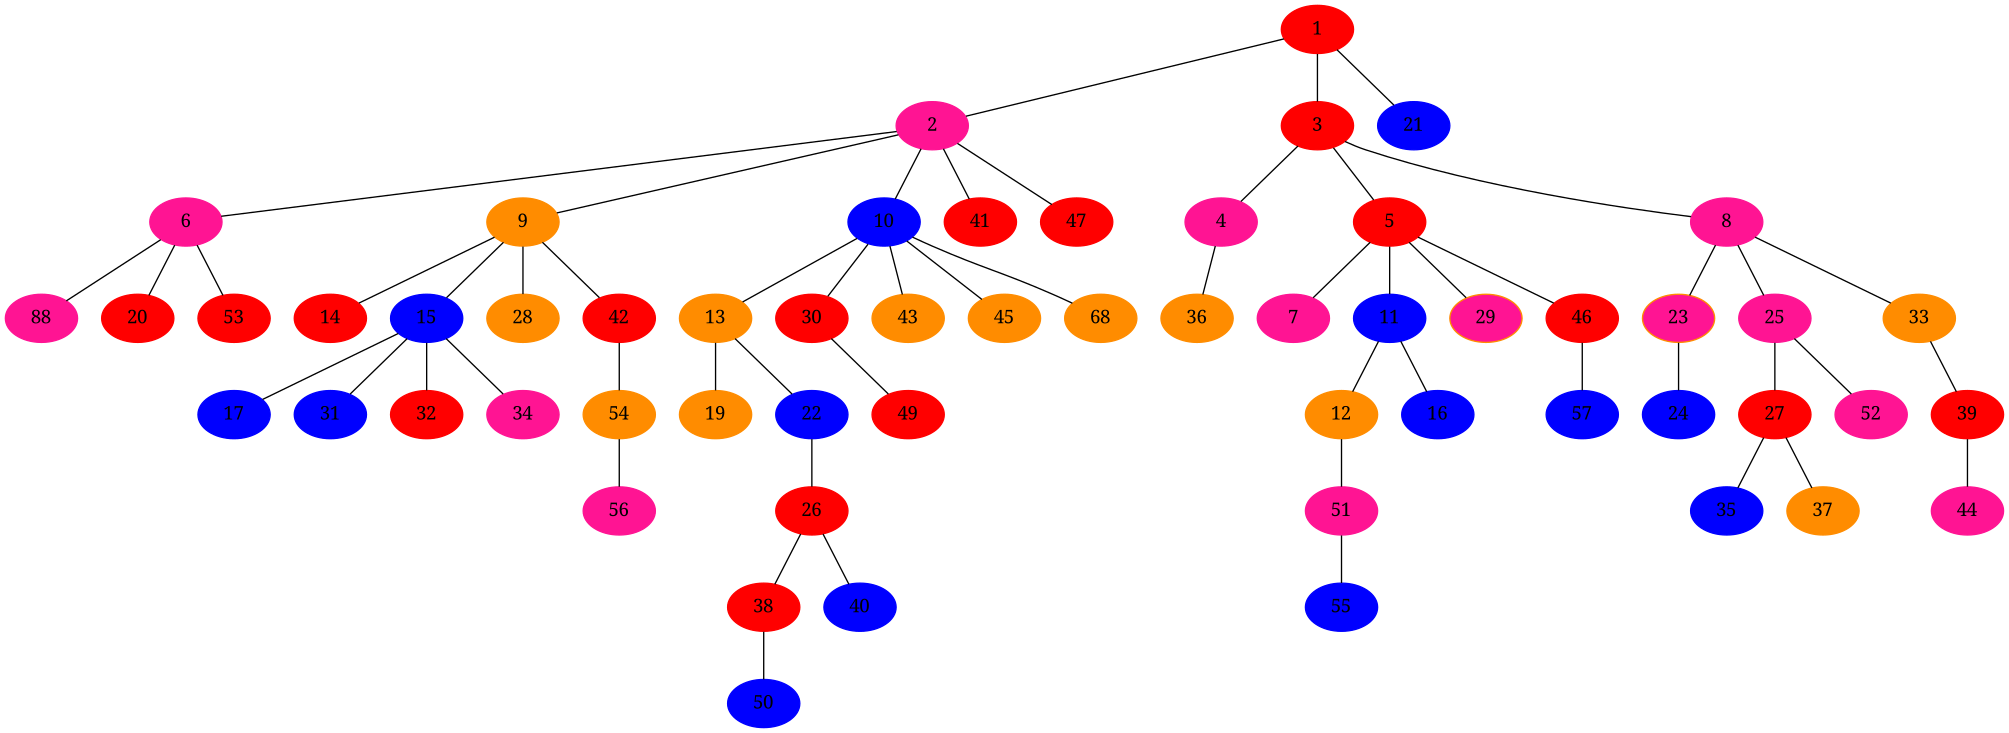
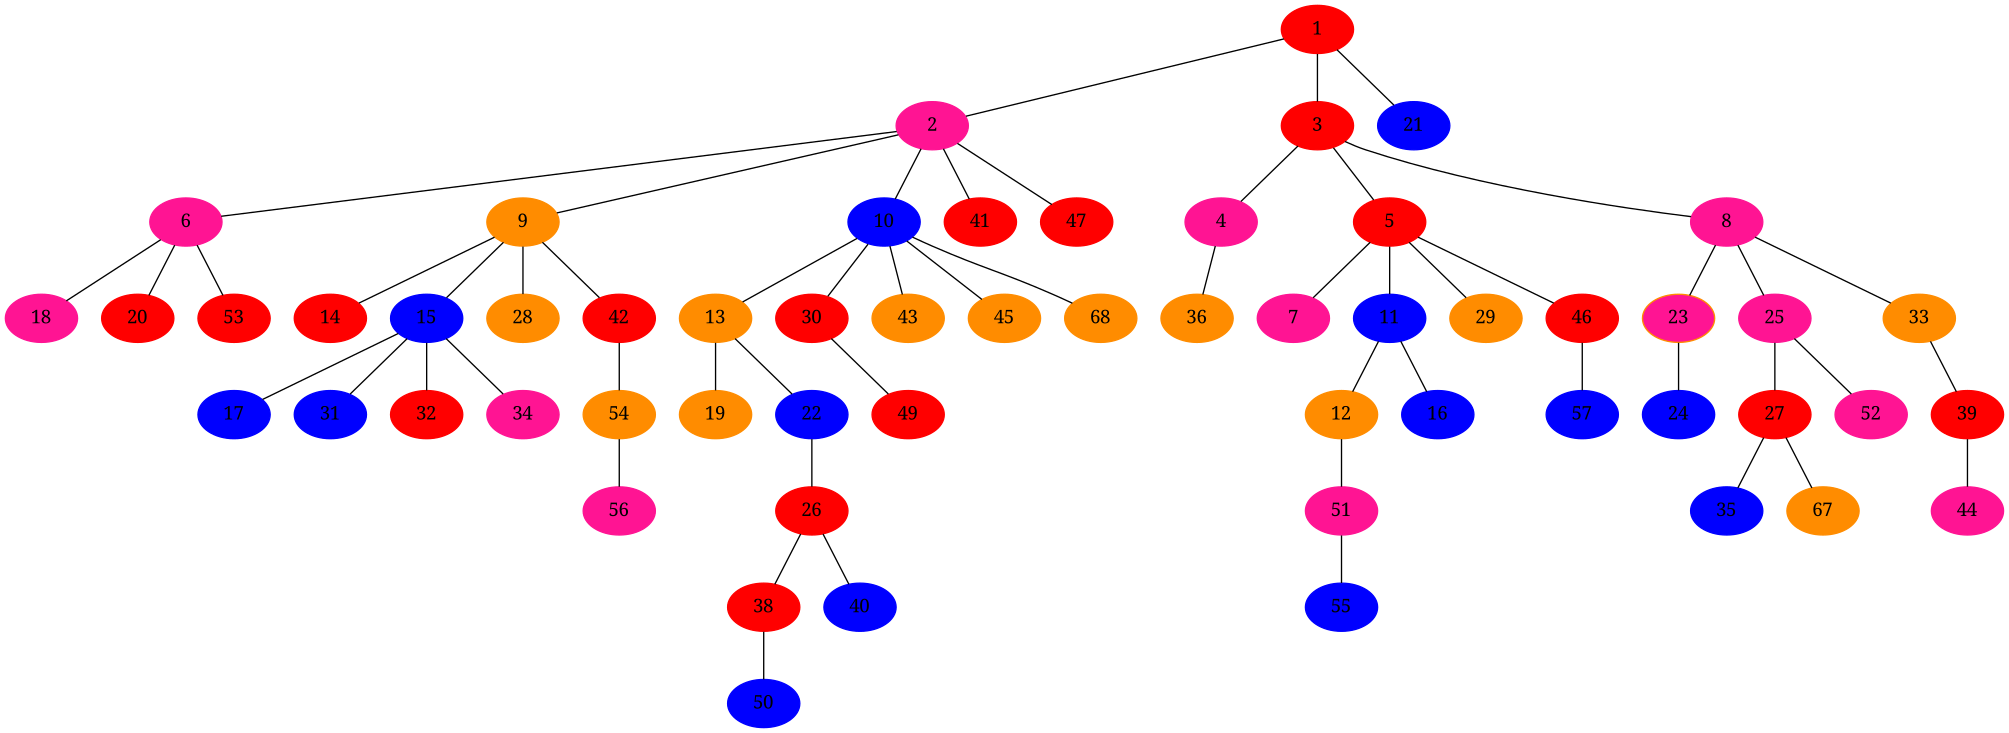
node "88": label "88" -> "18"
node "29": fillcolor deeppink -> darkorange
node "37": label "37" -> "67"
